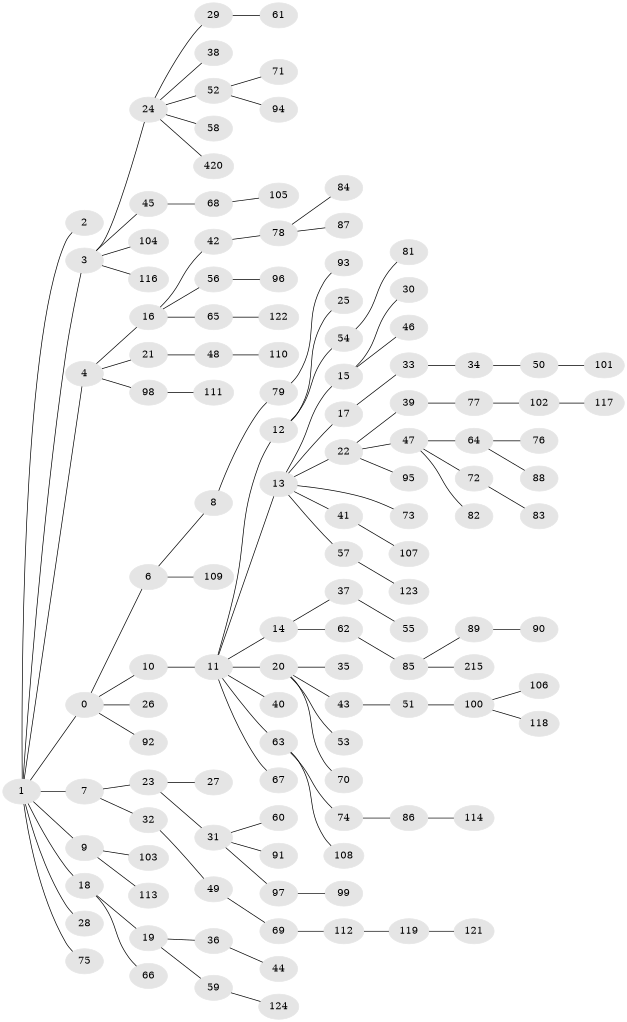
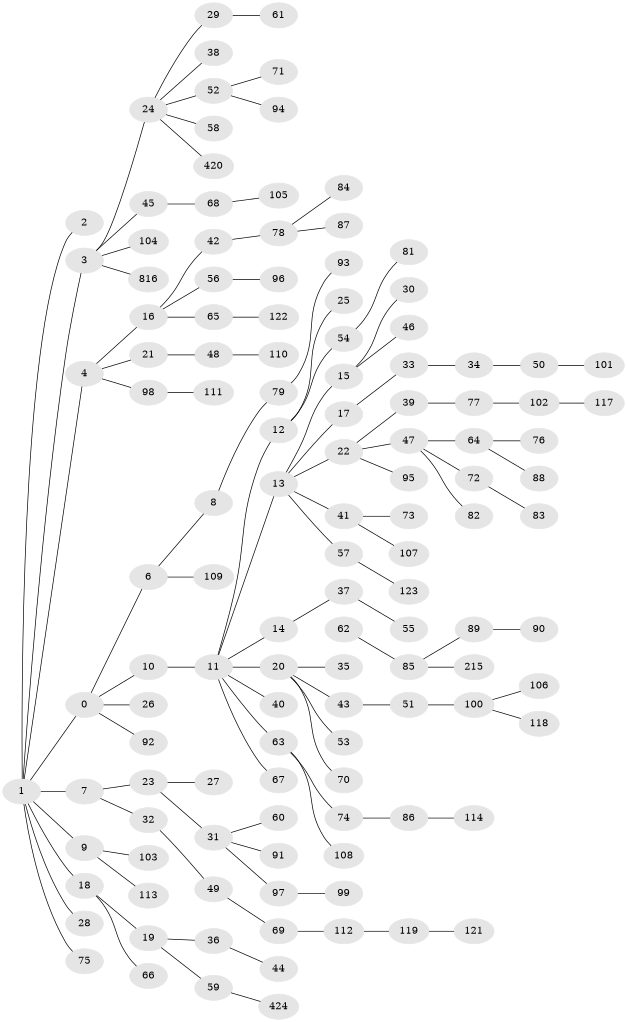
node "116": label "116" -> "816"
edge "13" -- "73": now "41" -- "73"
edge "14" -- "62": removed
node "124": label "124" -> "424"
